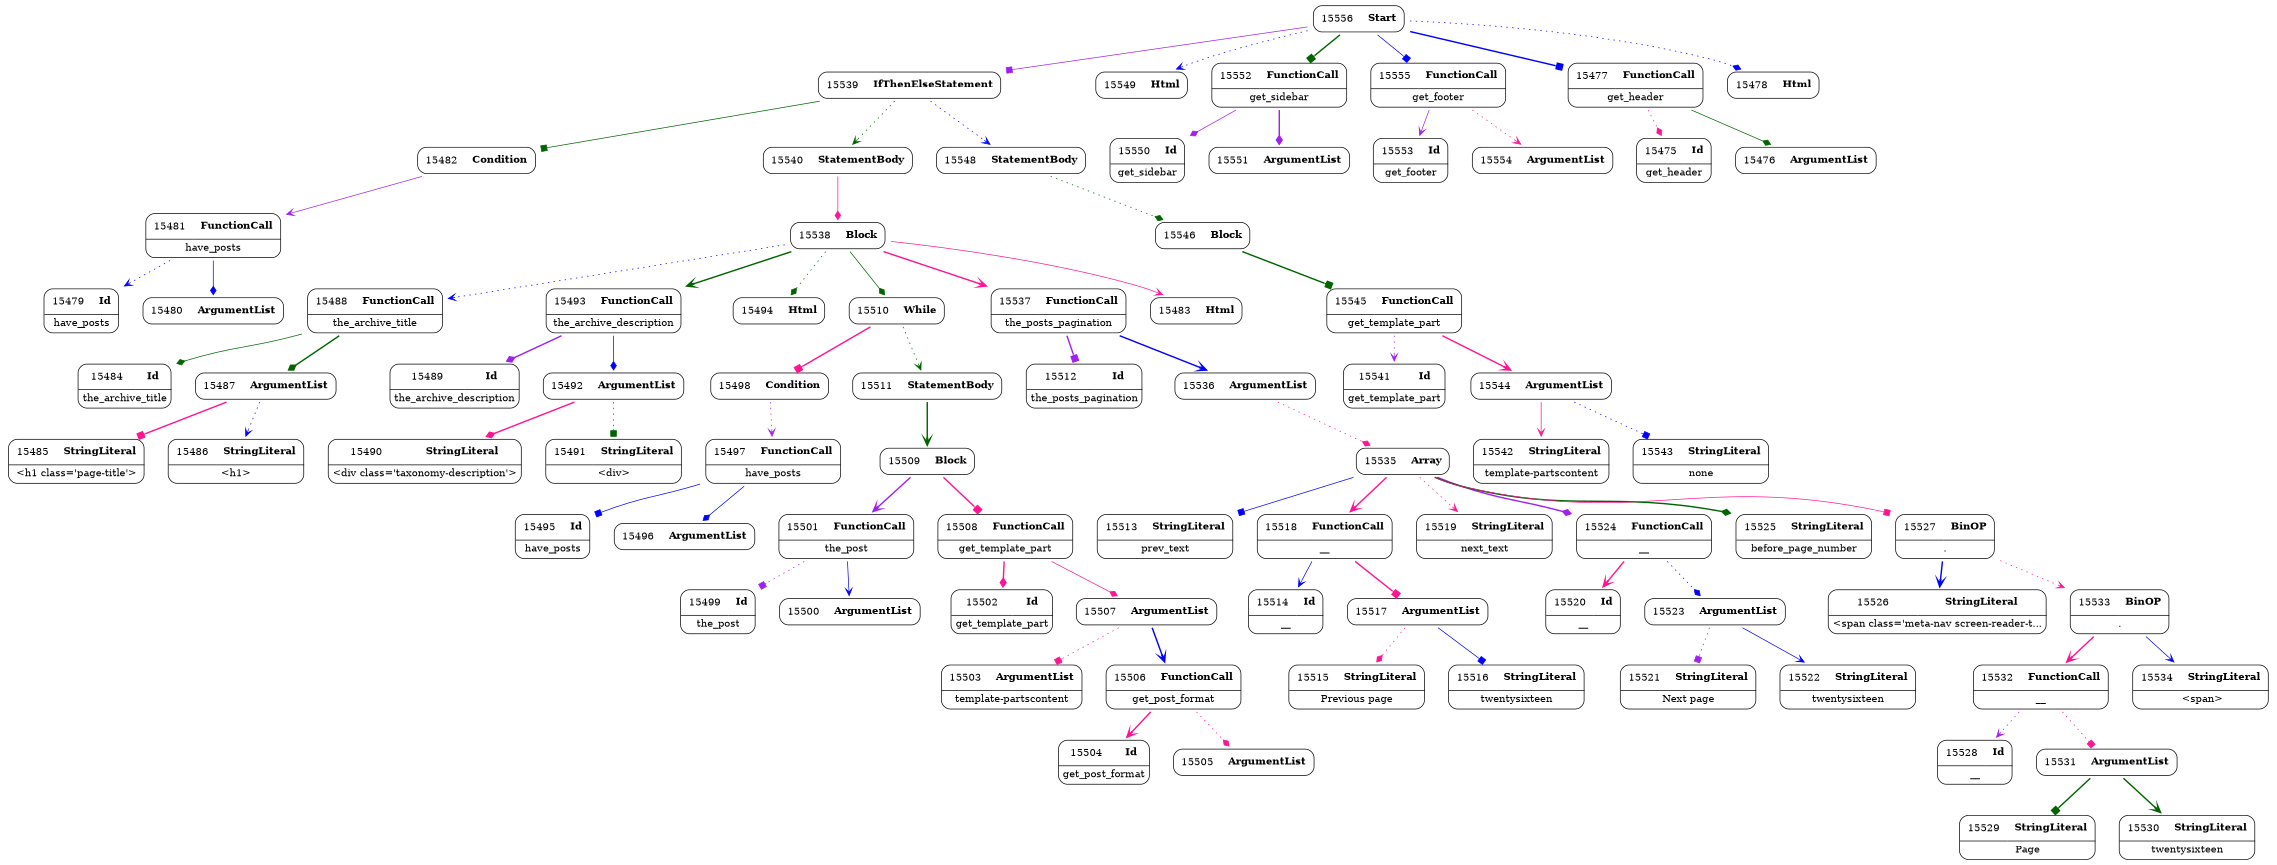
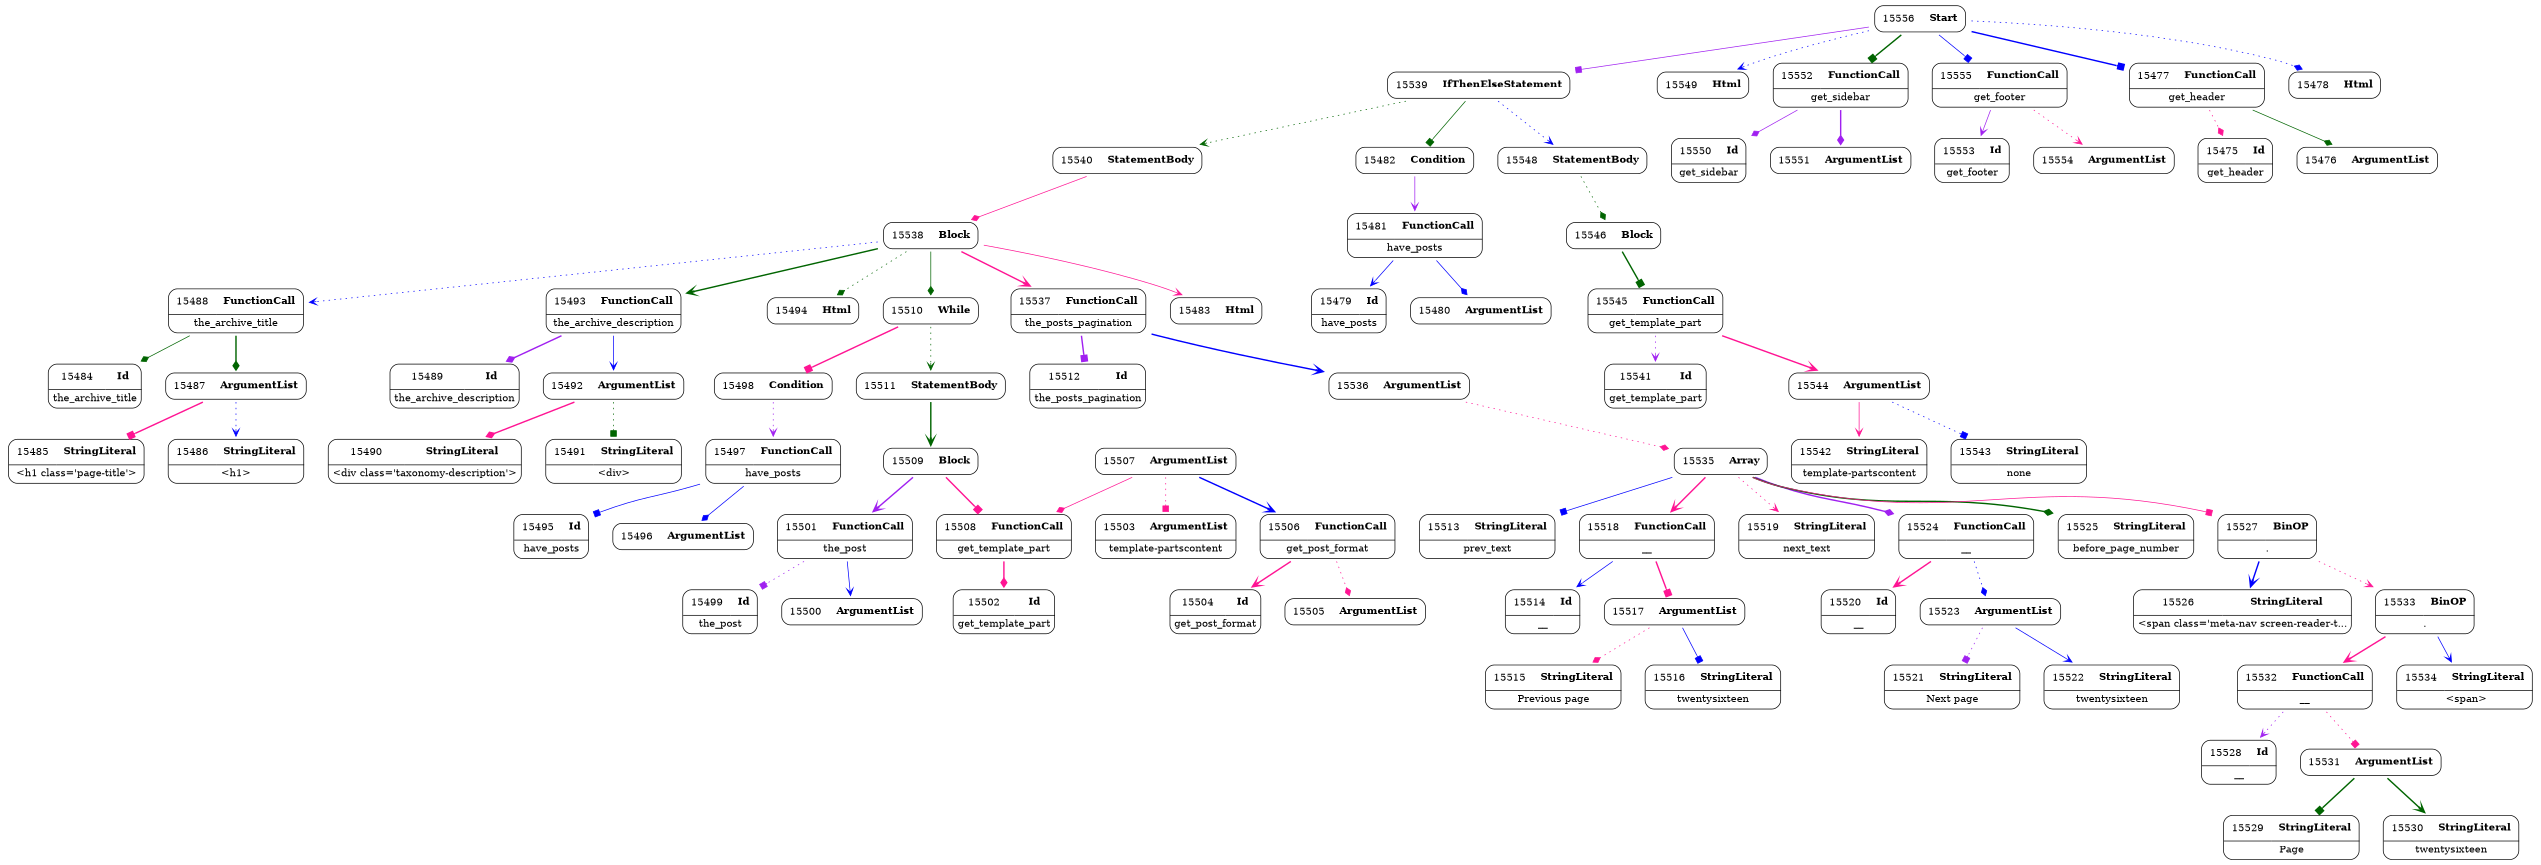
edge "15481" -> "15479": style dotted -> solid
edge "15493" -> "15492": arrowhead diamond -> vee
edge "15508" -> "15507": reversed
